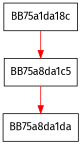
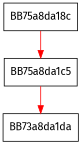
node "BB75a1da18c": label "BB75a1da18c" -> "BB75a8da18c"
node "BB75a8da1da": label "BB75a8da1da" -> "BB73a8da1da"
